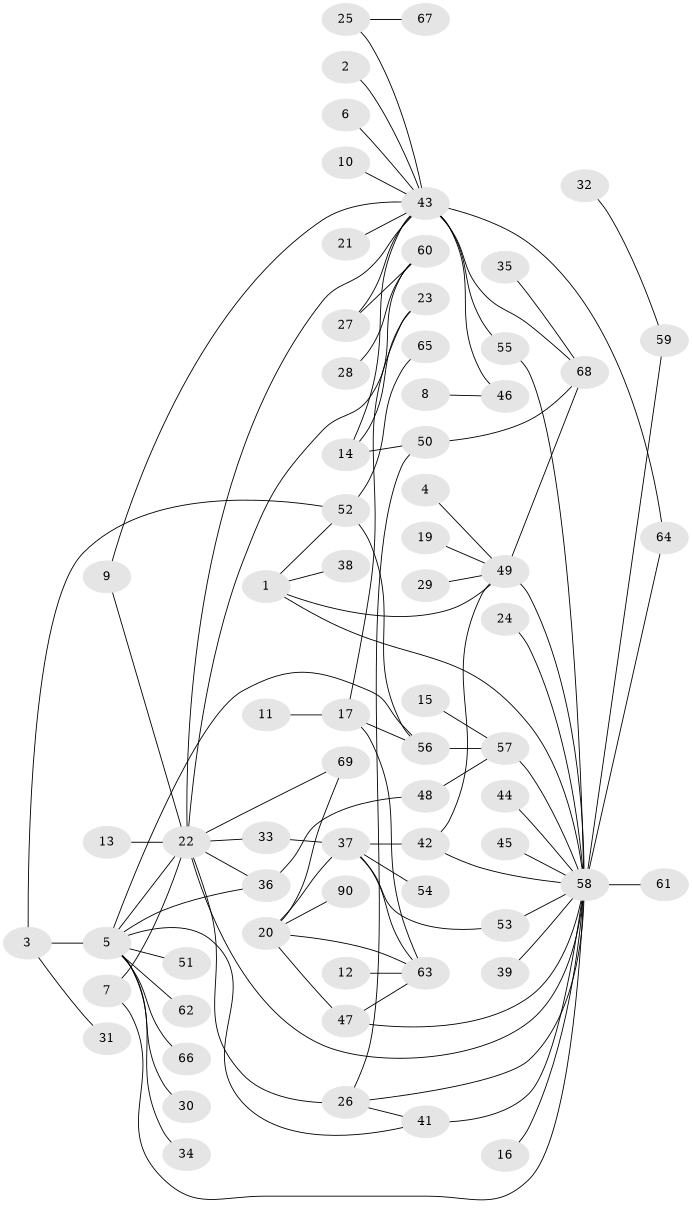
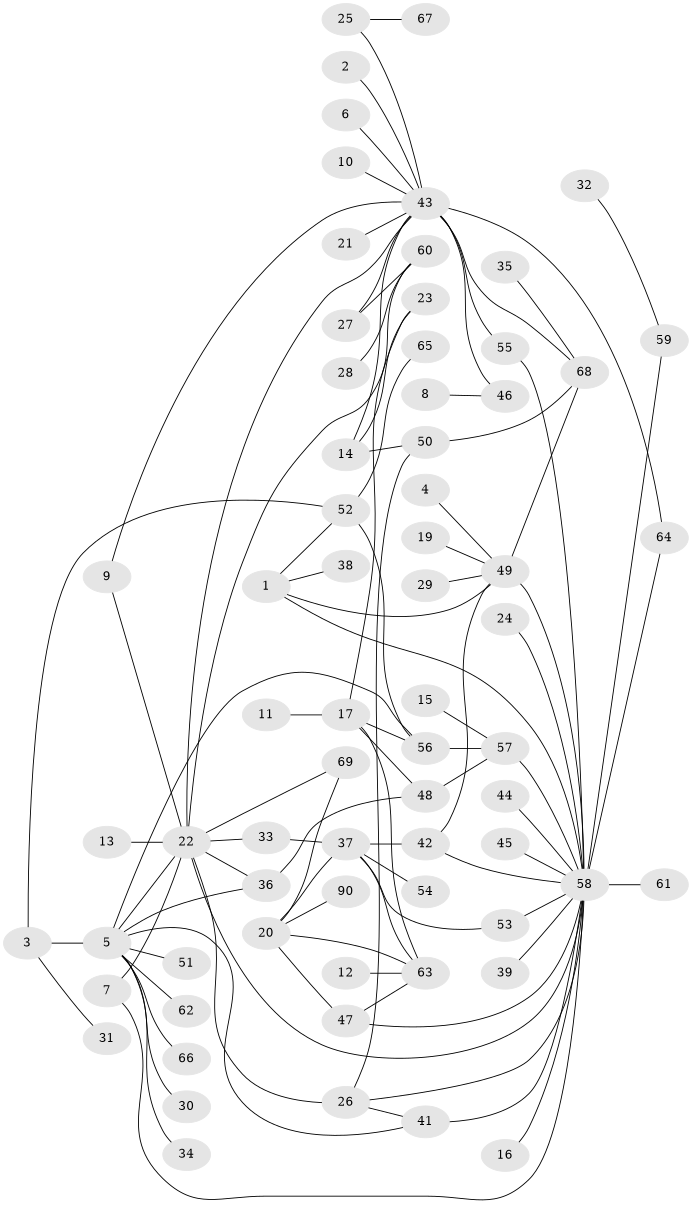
edge "17" -- "48": added
